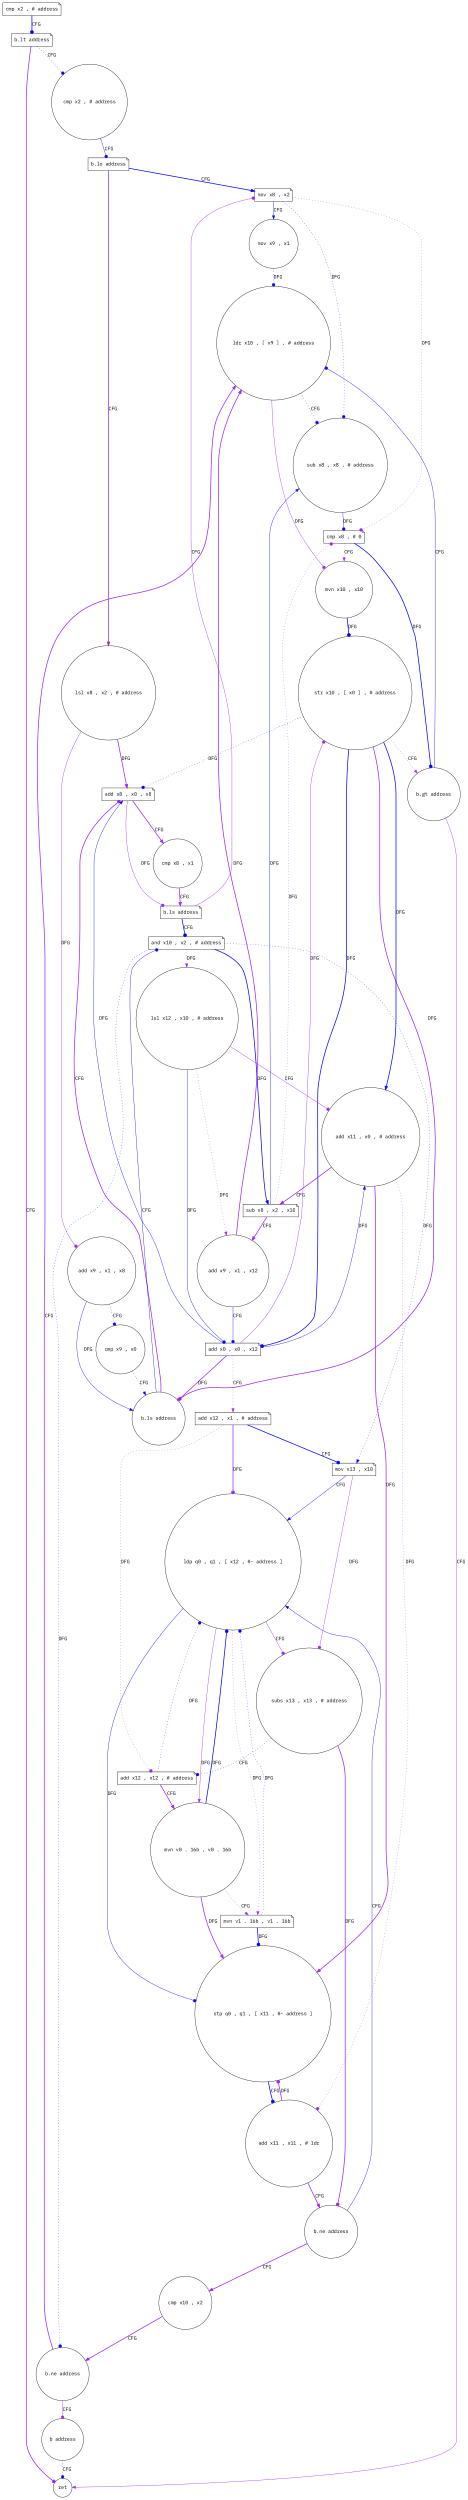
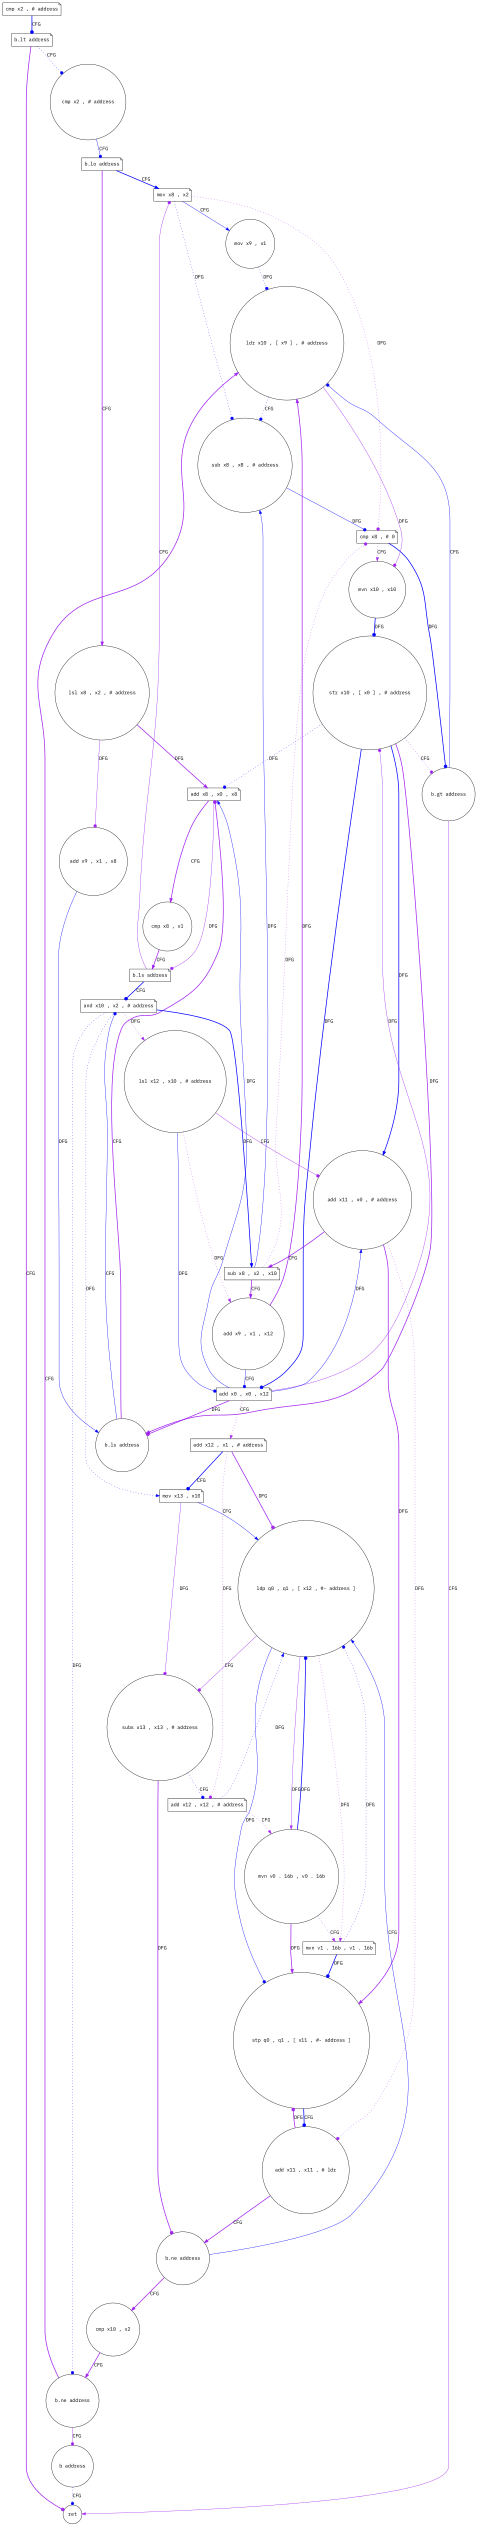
edge "str x10 , [ x0 ] , # address" -> "b.gt address": arrowhead normal -> dot
node "cmp x9 , x0": removed
edge "add x12 , x12 , # address" -> "ldp q0 , q1 , [ x12 , #- address ]": arrowhead dot -> normal
edge "add x12 , x12 , # address" -> "mvn v0 . 16b , v0 . 16b": style bold -> dotted
